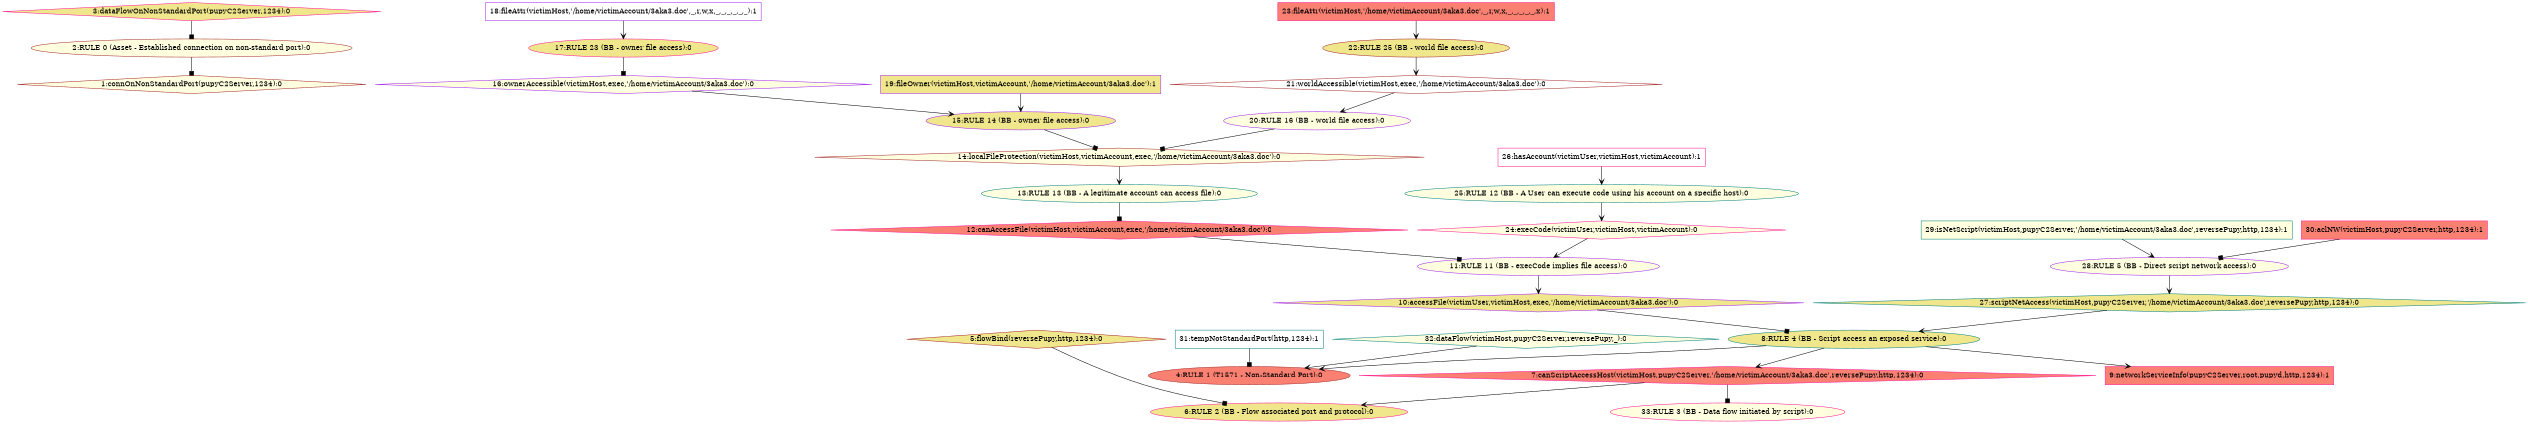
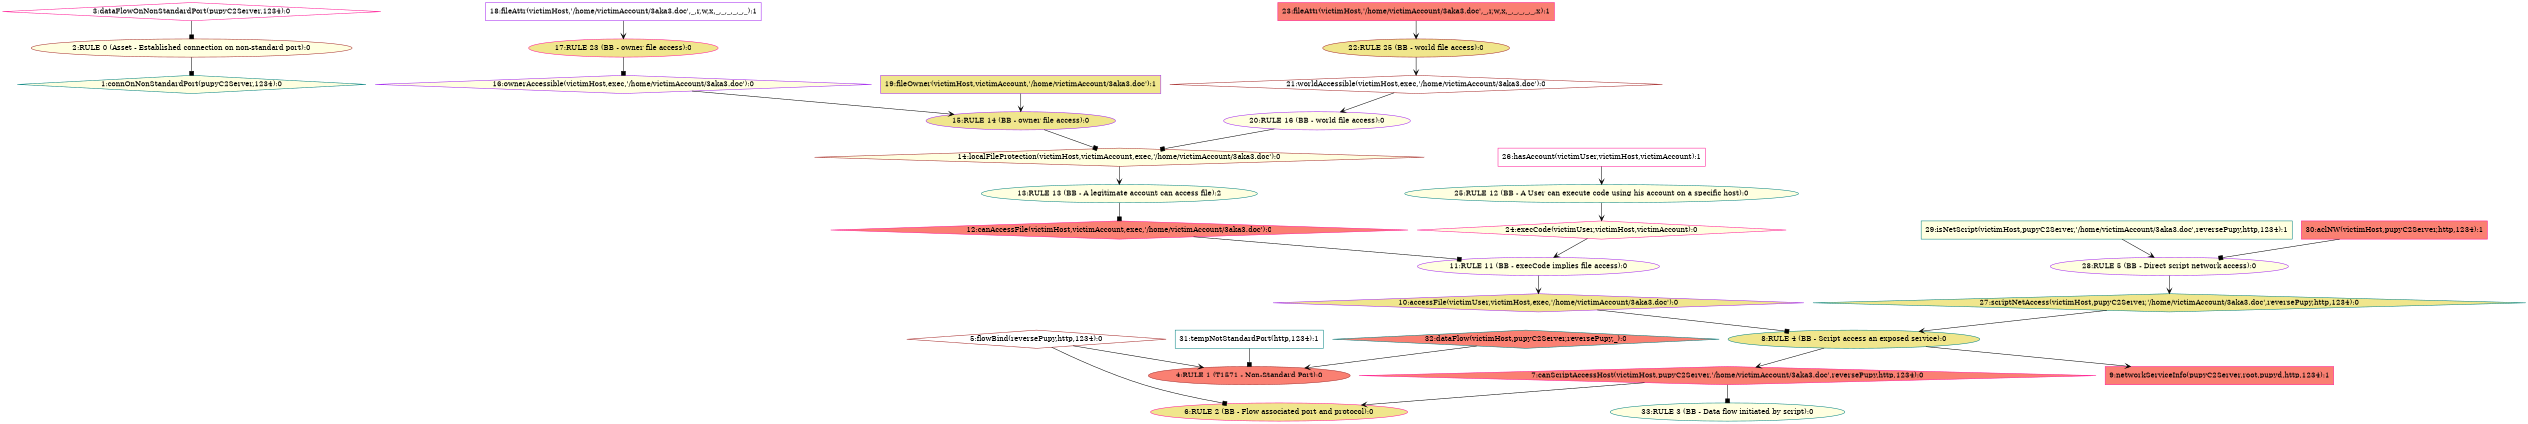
node "3:dataFlowOnNonStandardPort(pupyC2Server,1234):0": fillcolor khaki -> white
node "1:connOnNonStandardPort(pupyC2Server,1234):0": color brown -> teal
node "13:RULE 13 (BB - A legitimate account can access file):0": label "13:RULE 13 (BB - A legitimate account can access file):0" -> "13:RULE 13 (BB - A legitimate account can access file):2"
node "5:flowBind(reversePupy,http,1234):0": fillcolor khaki -> white
node "32:dataFlow(victimHost,pupyC2Server,reversePupy,_):0": fillcolor lightyellow -> salmon
edge "8:RULE 4 (BB - Script access an exposed service):0" -> "4:RULE 1 (T1571 - Non-Standard Port):0": now "5:flowBind(reversePupy,http,1234):0" -> "4:RULE 1 (T1571 - Non-Standard Port):0"
node "33:RULE 3 (BB - Data flow initiated by script):0": color deeppink -> teal
